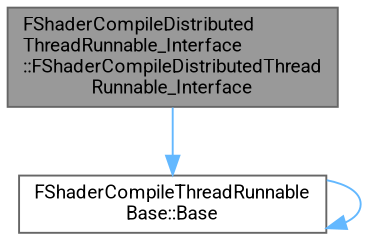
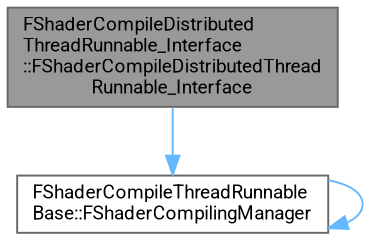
node "FShaderCompileThreadRunnable Base::Base": label "FShaderCompileThreadRunnable Base::Base" -> "FShaderCompileThreadRunnable Base::FShaderCompilingManager"
